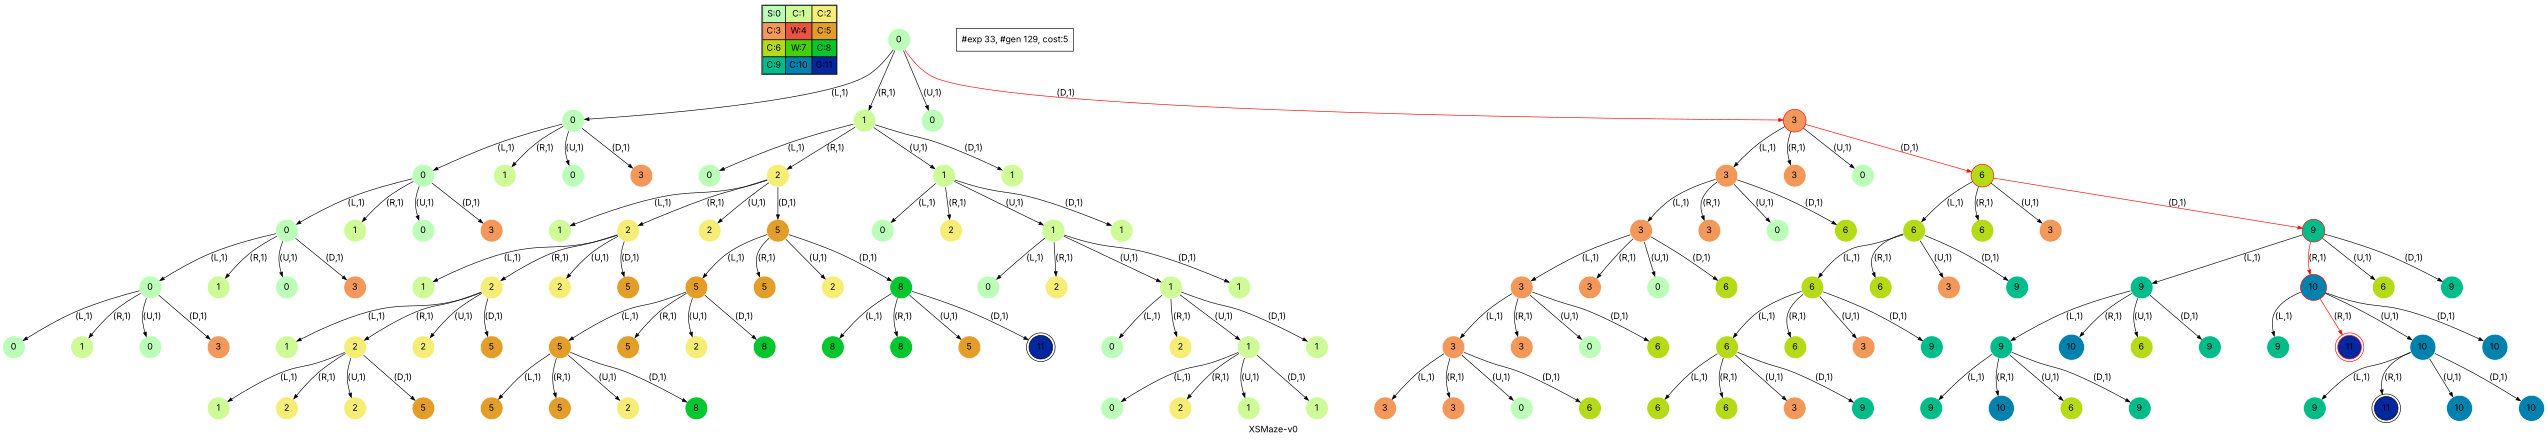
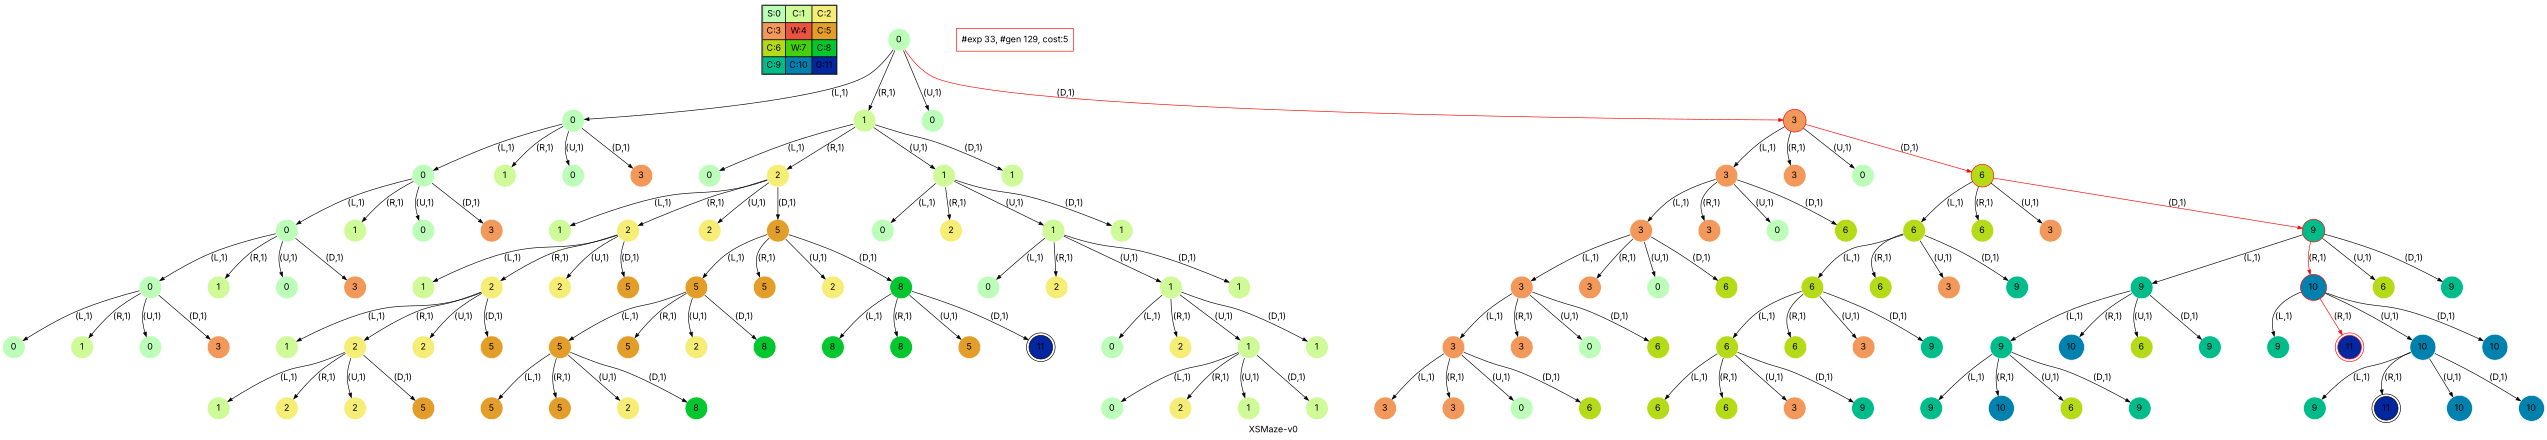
node "#exp 33, #gen 129, cost:5": color black -> red
